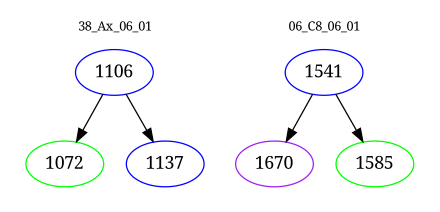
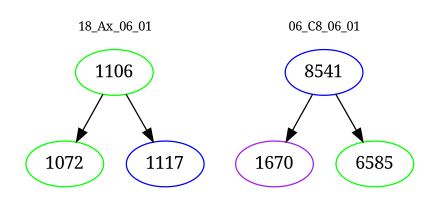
cluster "38_Ax_06_01": label "38_Ax_06_01" -> "18_Ax_06_01"
node "1106": color blue -> green
node "1541": label "1541" -> "8541"
node "1137": label "1137" -> "1117"
node "1585": label "1585" -> "6585"
